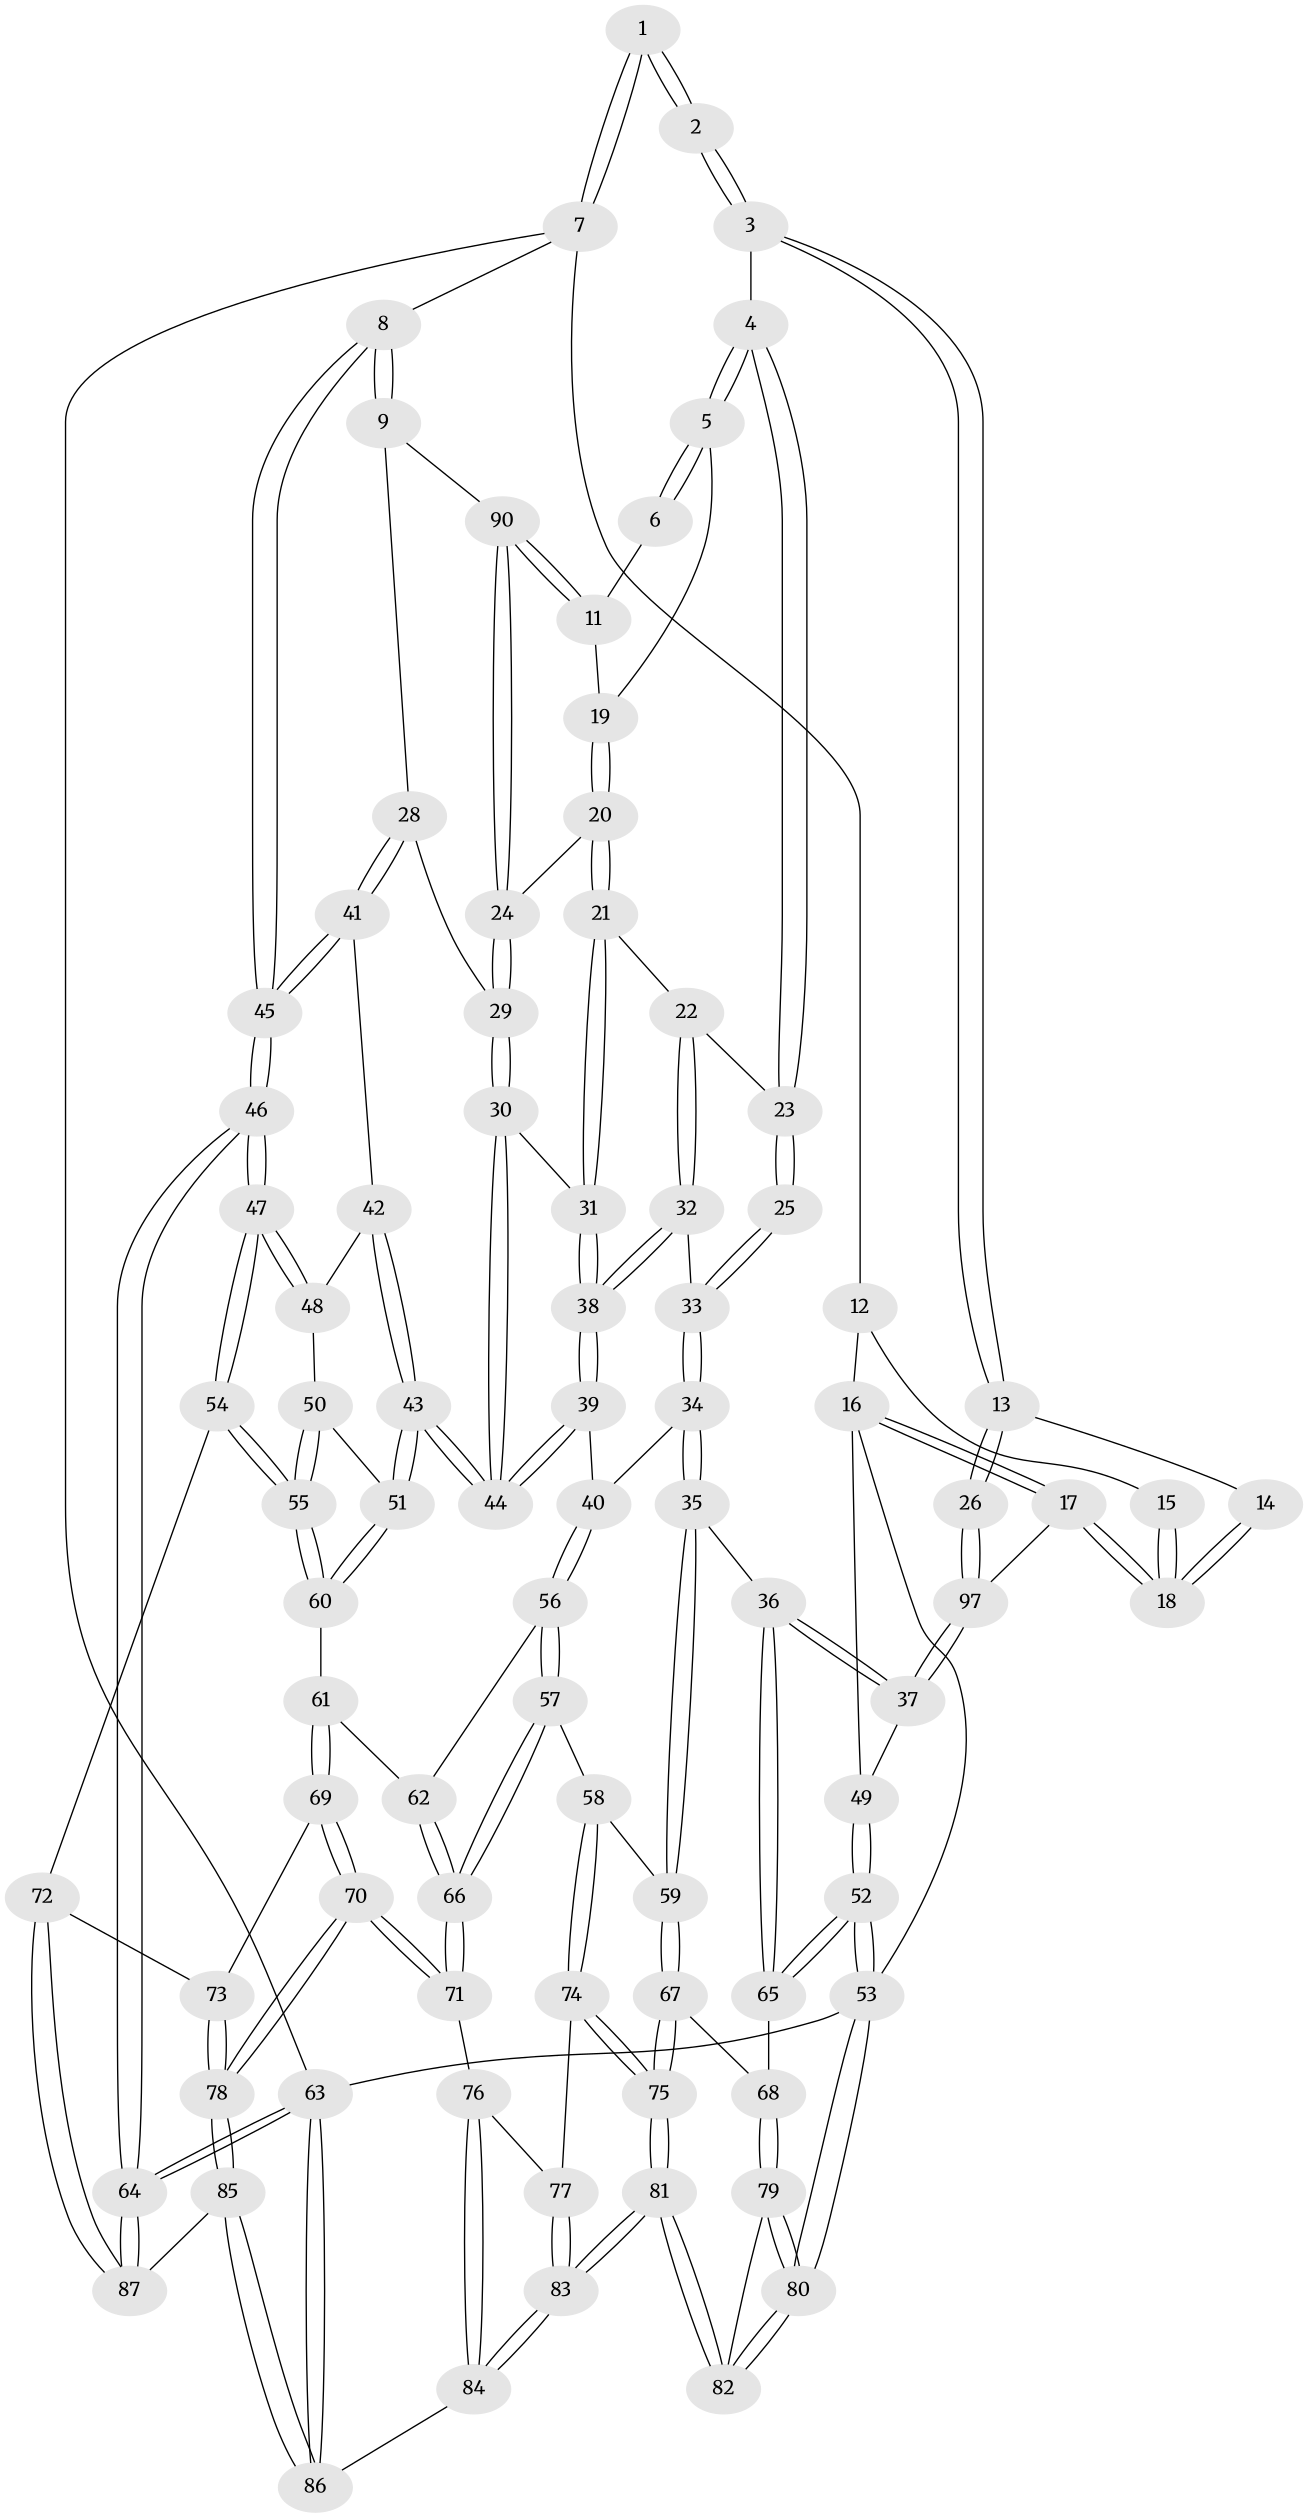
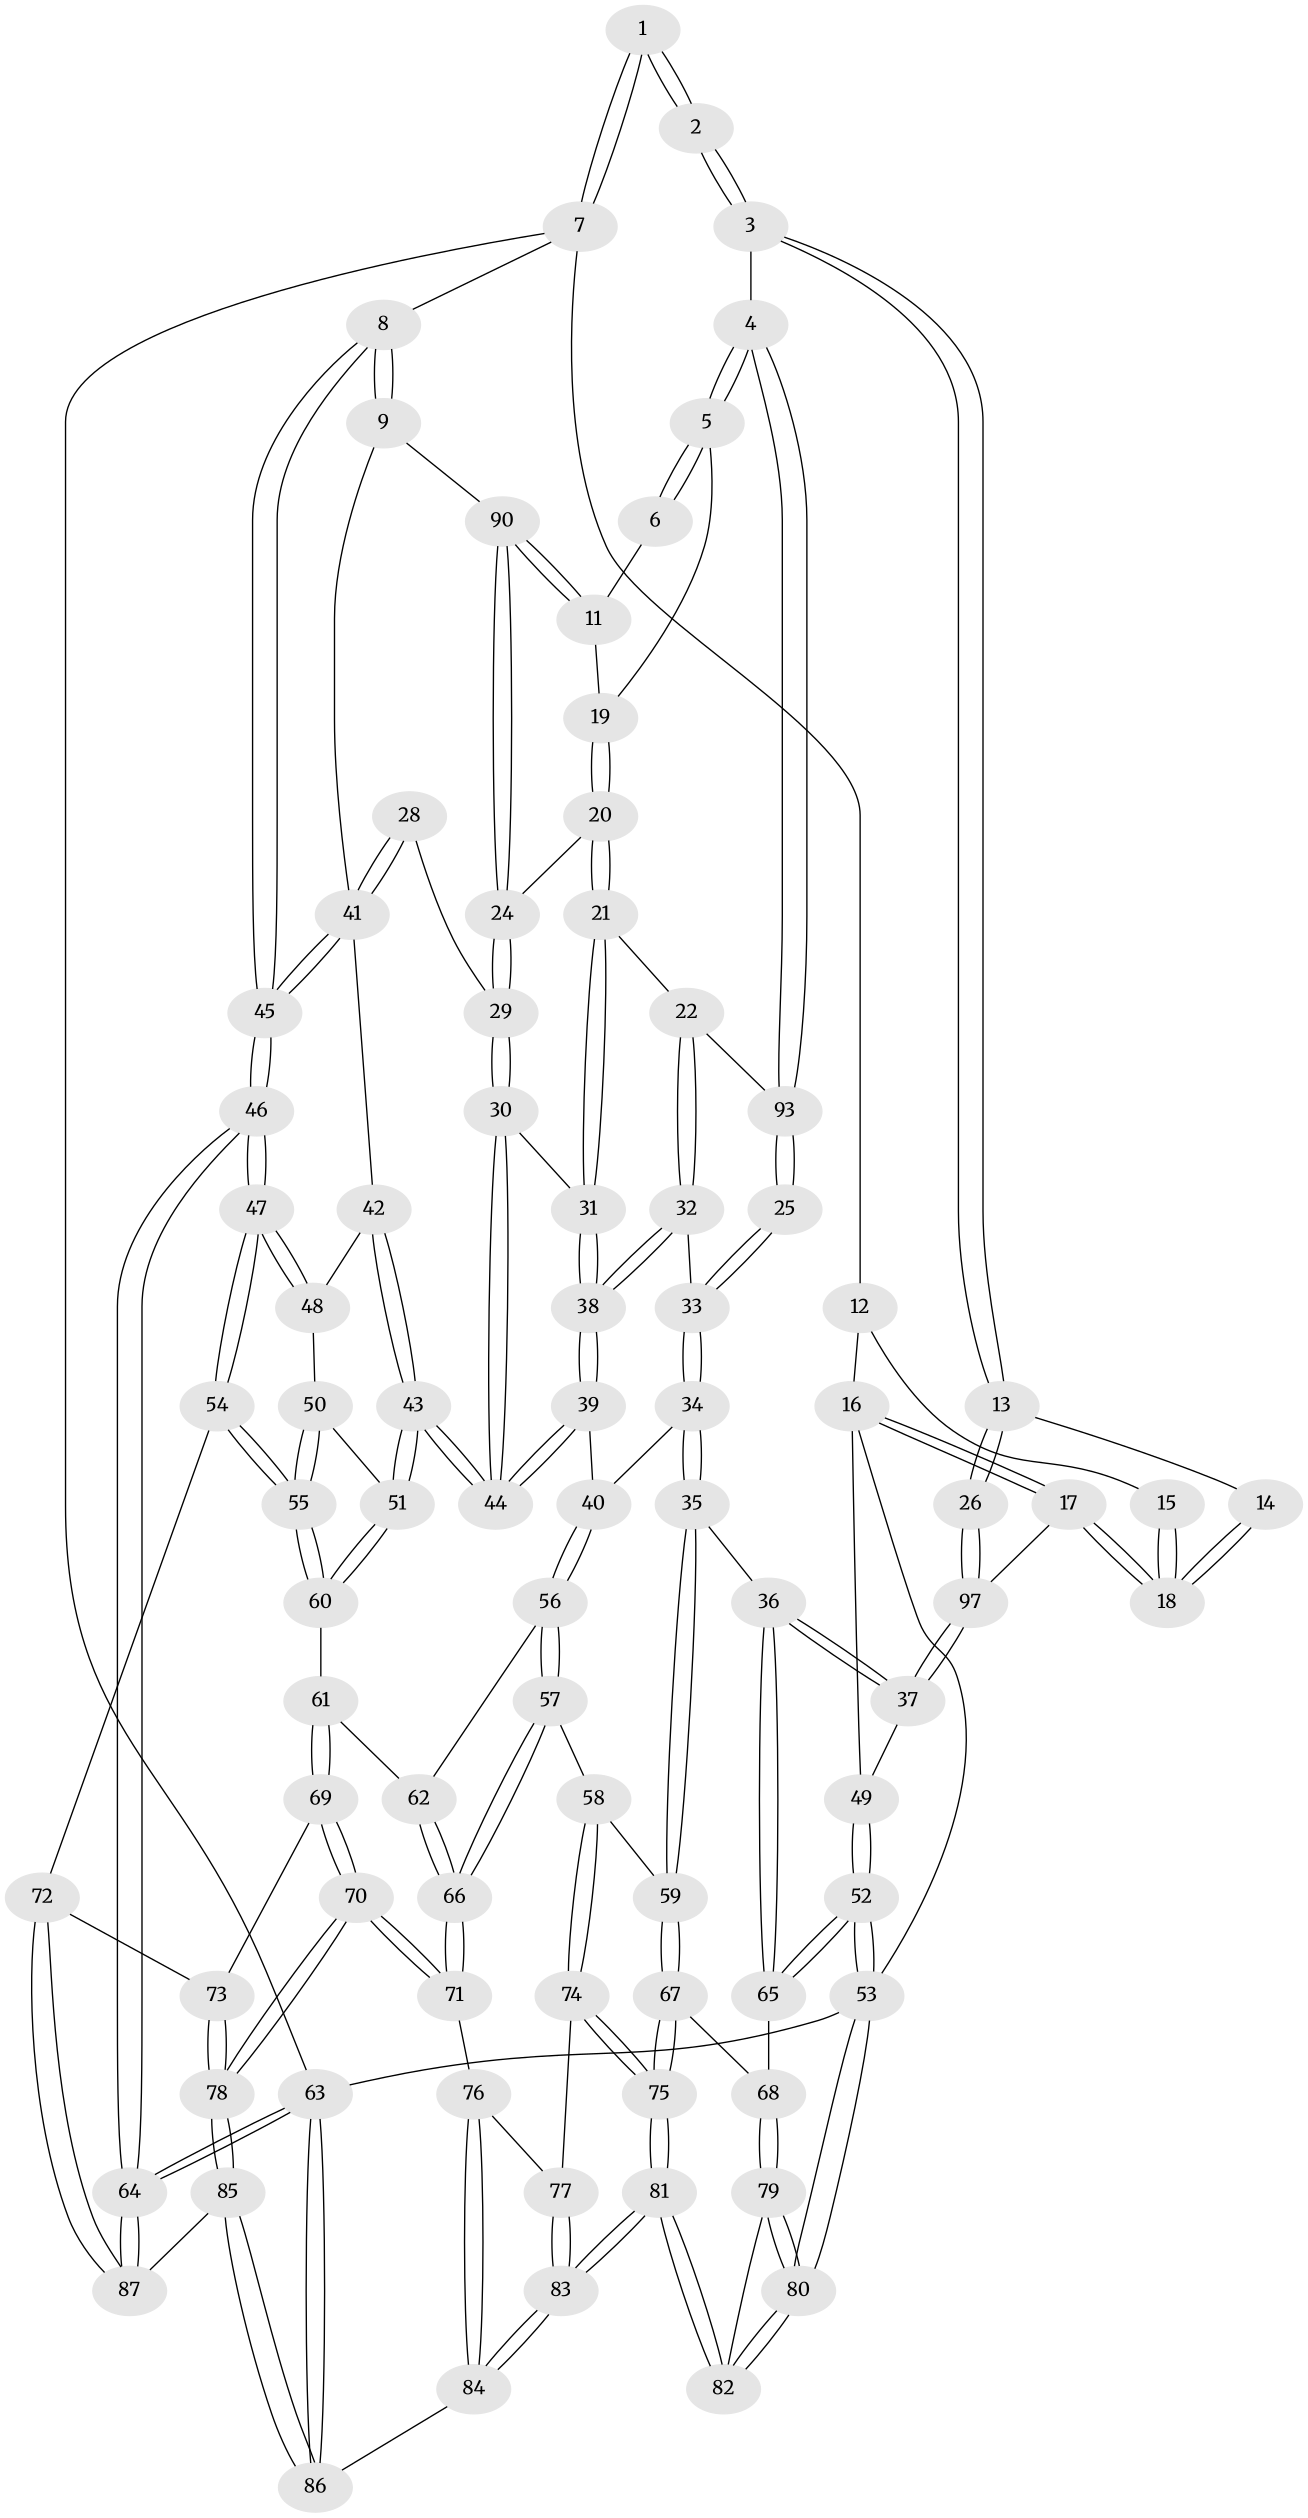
edge "9" -- "28": now "9" -- "41"
node "23": label "23" -> "93"
